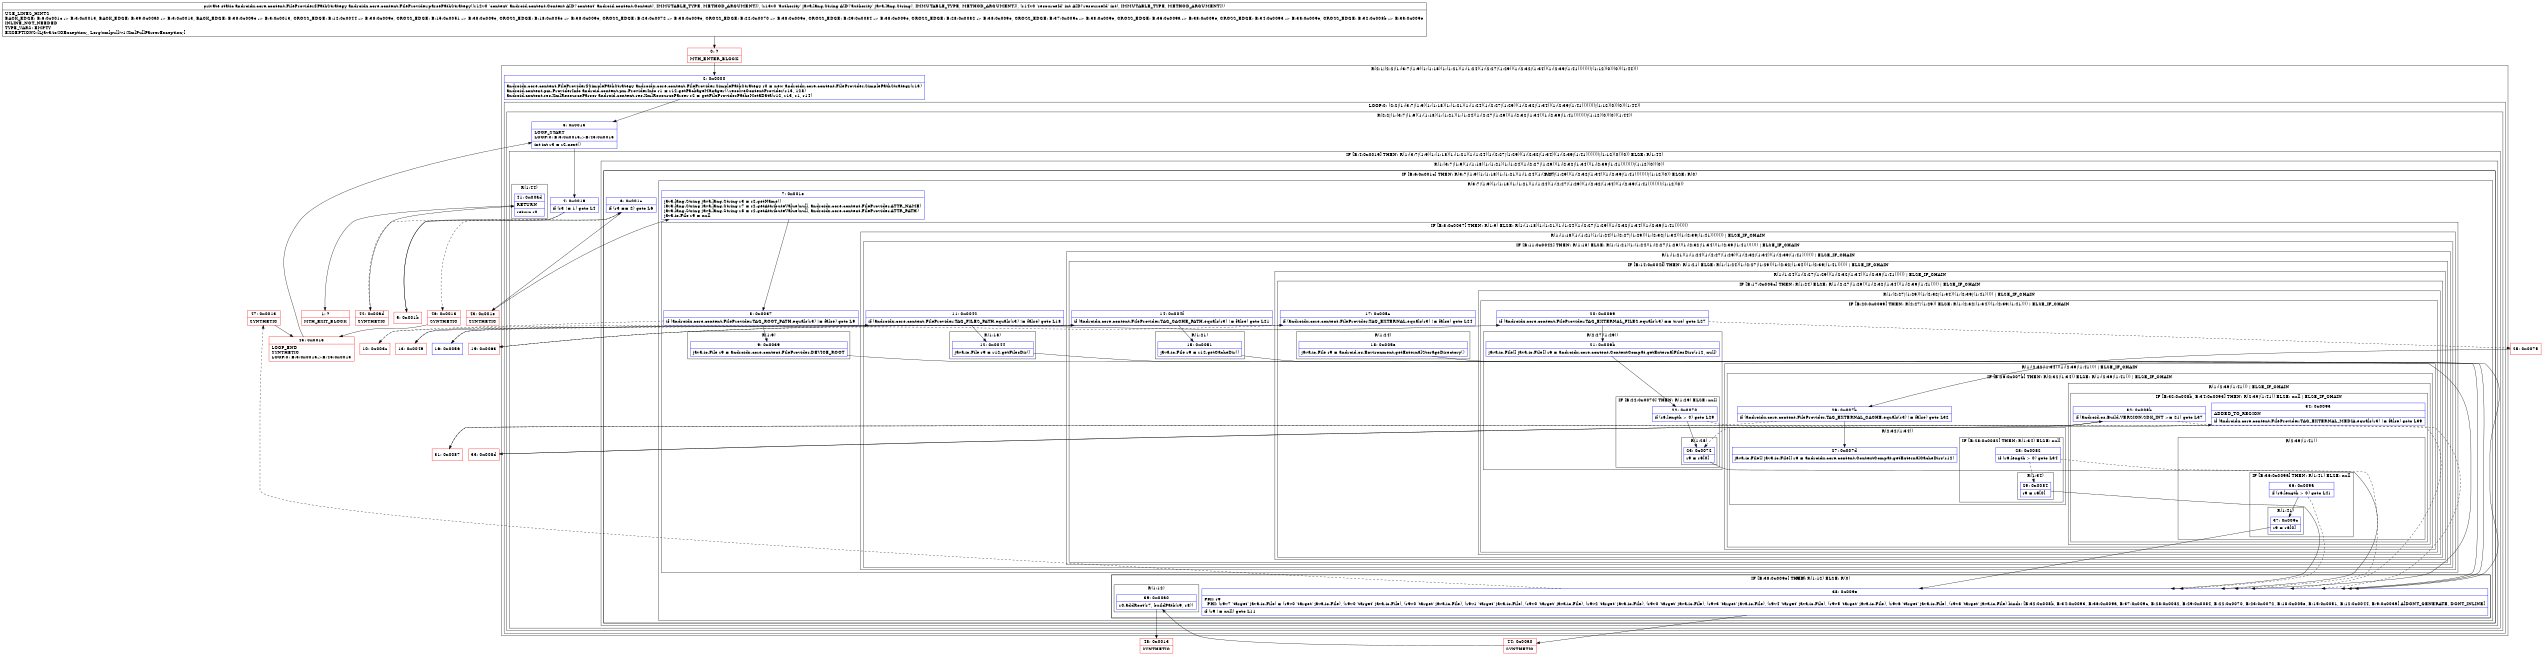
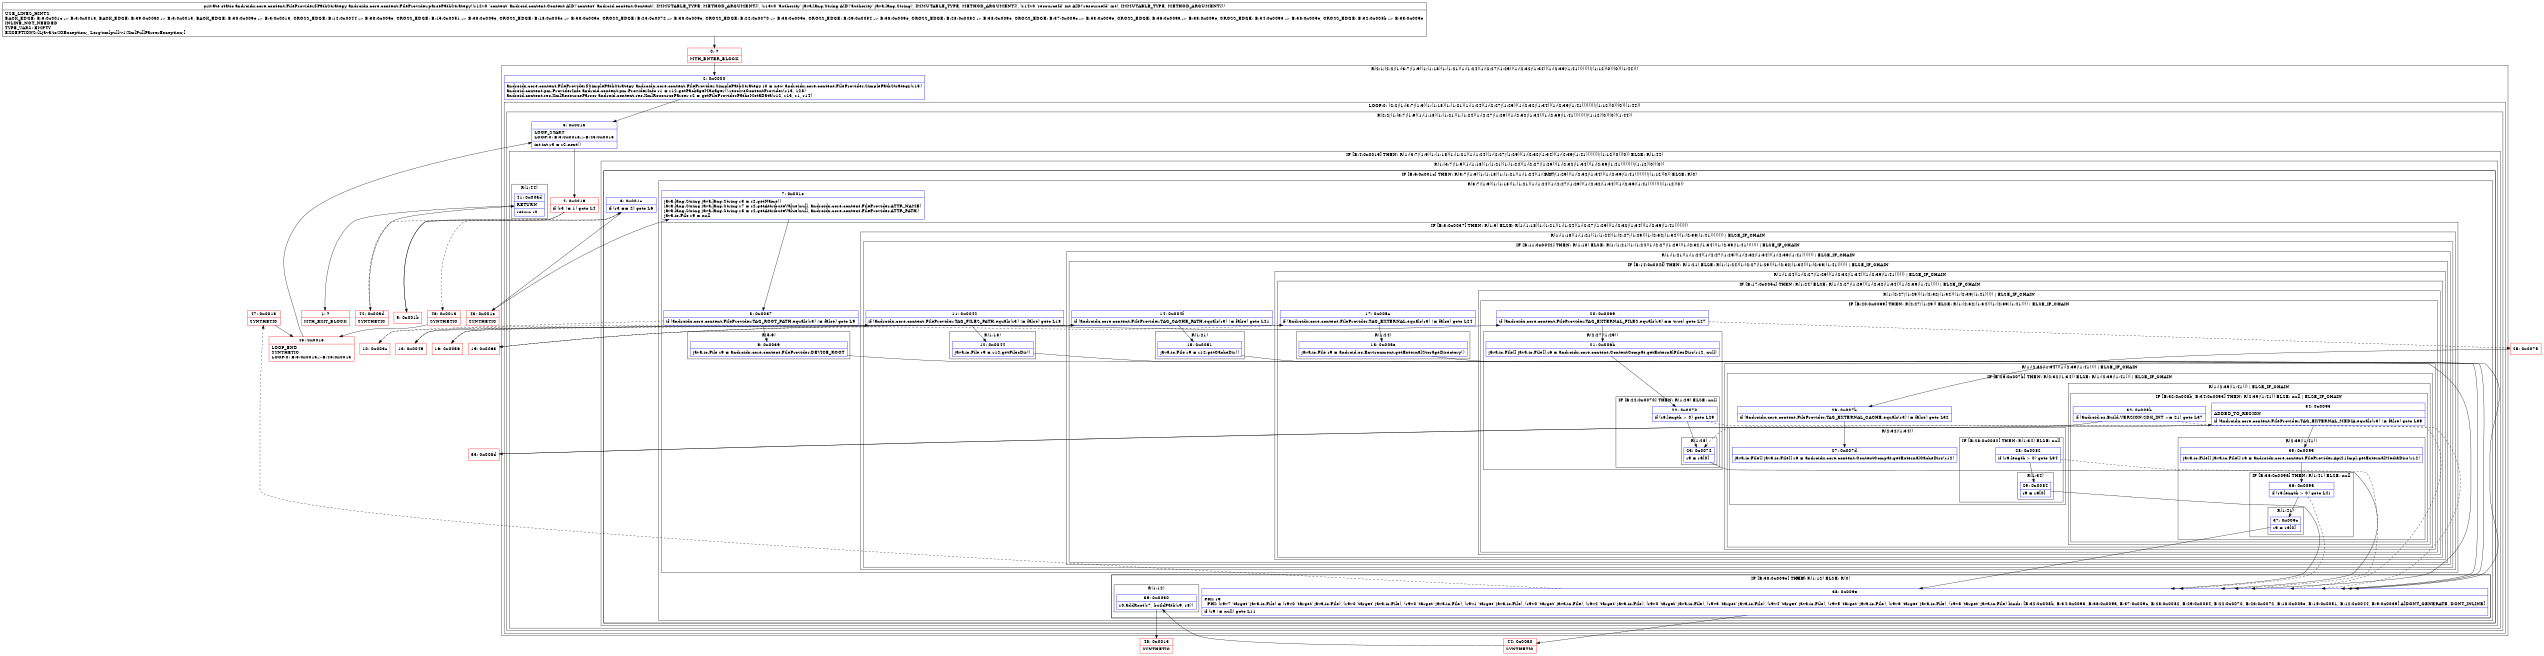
node "4: 0x0019": color blue -> red
edge "17: 0x005c" -> "18: 0x005e": added
cluster "R(1:9)": label "R(1:9)" -> "R(5:9)"
node "16: 0x0056": color blue -> red
node "31: 0x0087": removed
node "35: 0x0095": added
edge "28: 0x0082" -> "29: 0x0084": style dashed -> solid
